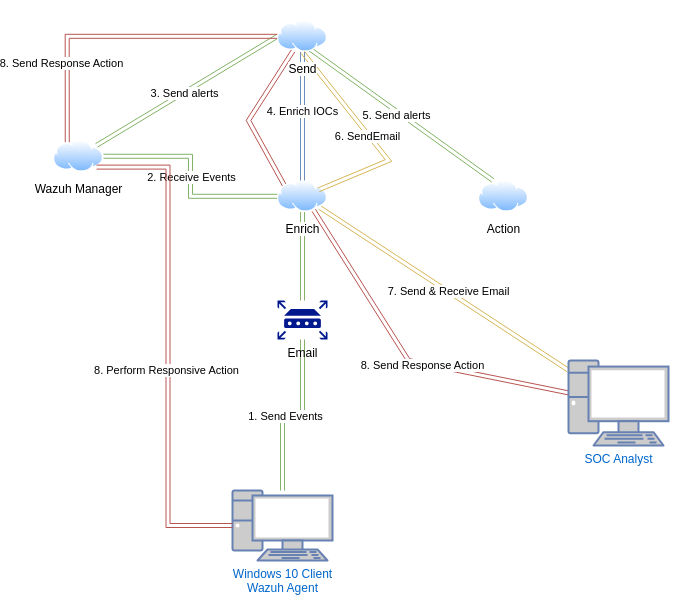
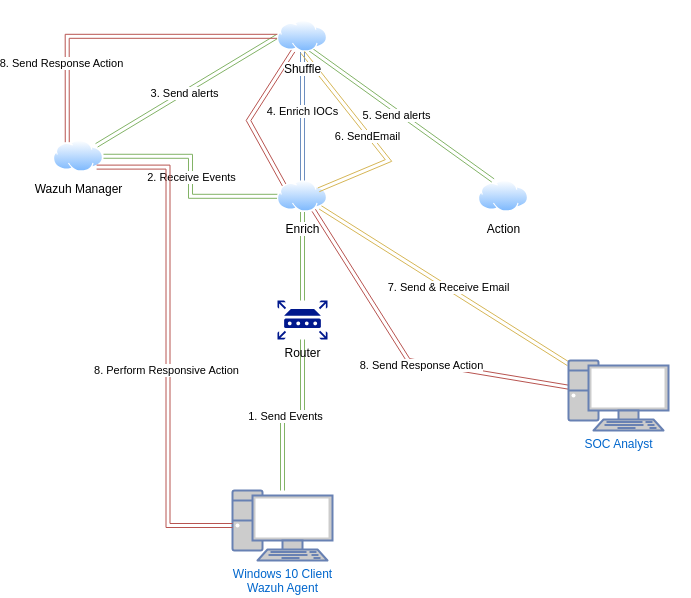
node "Send": label "Send" -> "Shuffle"
node "Email": label "Email" -> "Router"
node "SOC Analyst": size 100x85 -> 100x70
